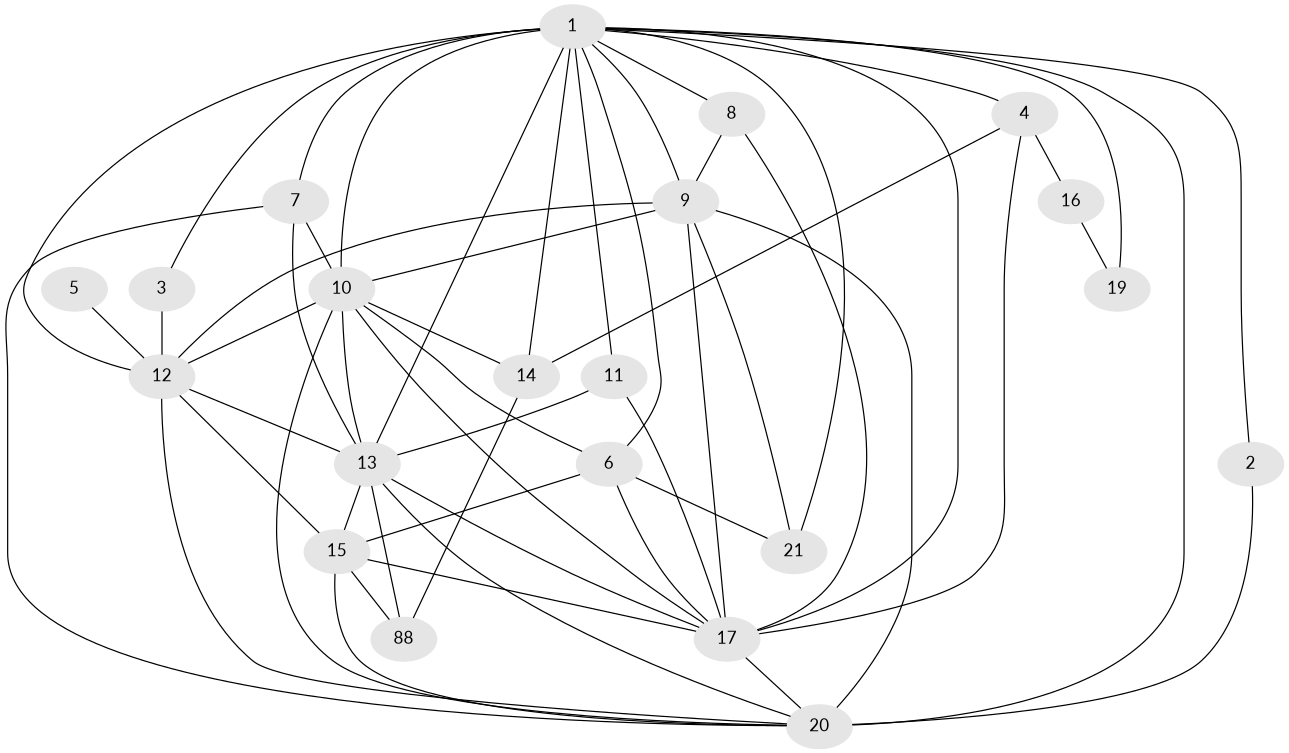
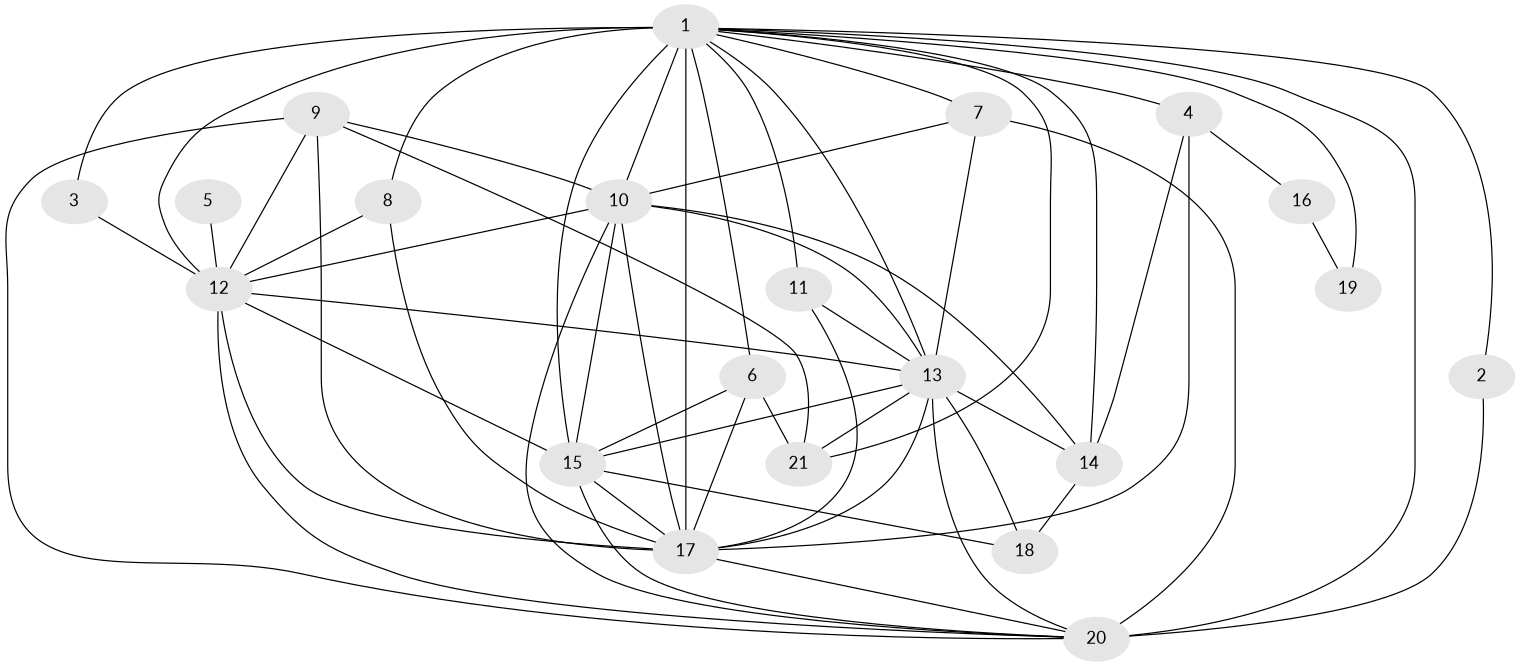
edge "1" -- "9": now "1" -- "15"
edge "8" -- "9": now "8" -- "12"
edge "10" -- "6": now "10" -- "15"
edge "13" -- "21": added
edge "13" -- "14": added
edge "12" -- "17": added
node "88": label "88" -> "18"
